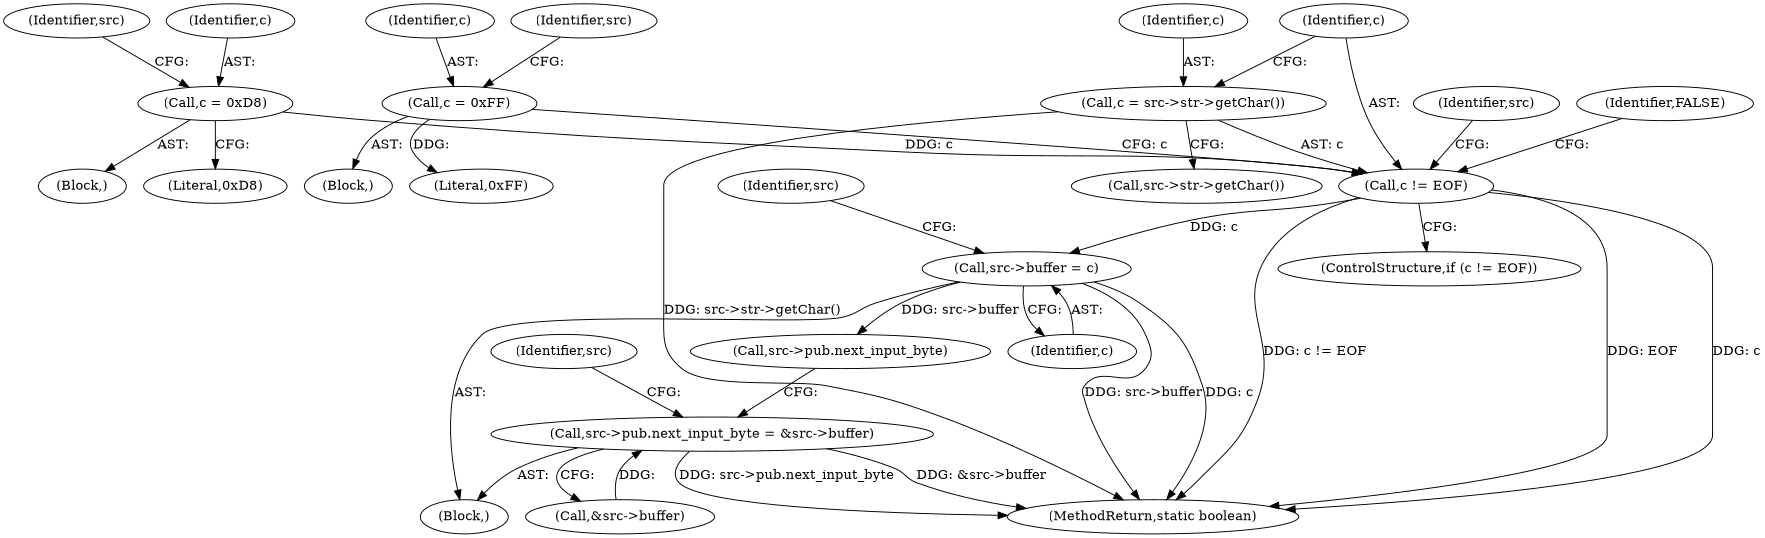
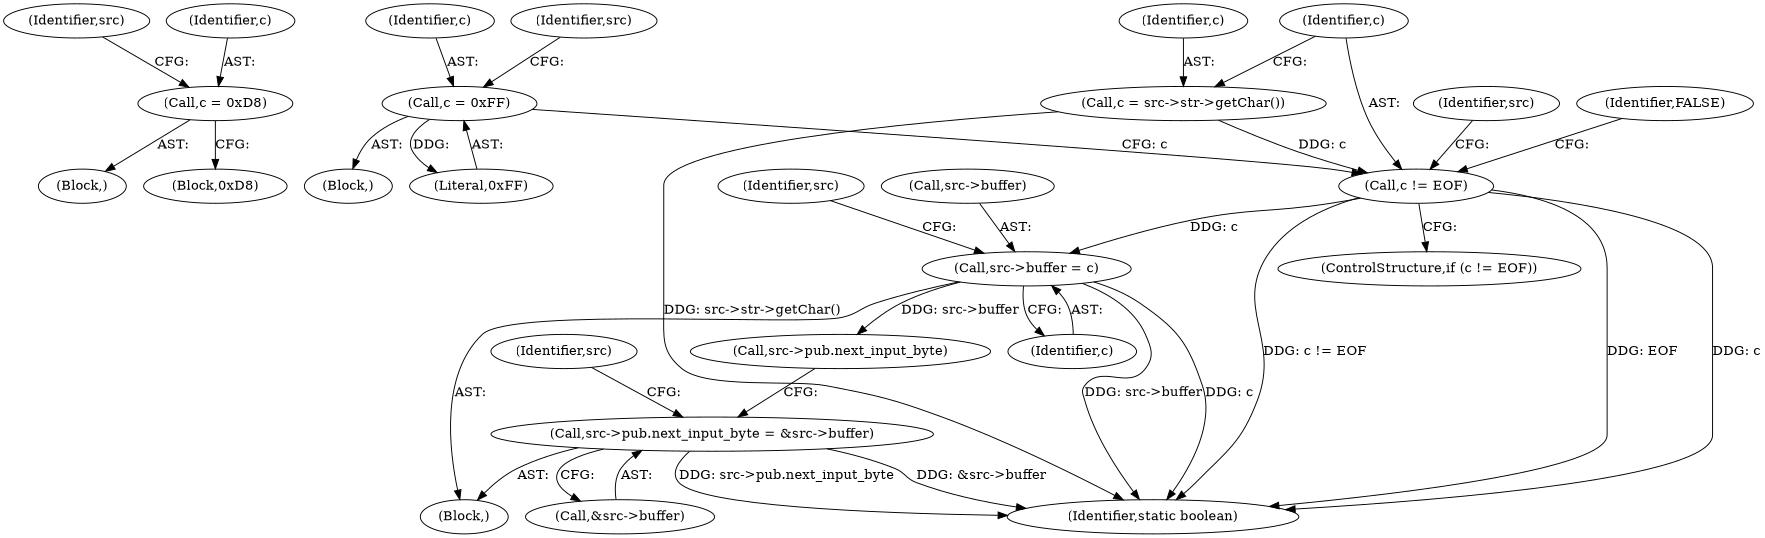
edge "(Call,c = src->str->getChar())" -> "(Call,c != EOF)": label "AST: c" -> "DDG: c"
edge "(Call,c = 0xD8)" -> "(Call,c != EOF)": removed, label "DDG: c"
edge "(Literal,0xFF)" -> "(Call,c = 0xFF)": added, label "AST:"
node "(Literal,0xD8)": label "(Literal,0xD8)" -> "(Block,0xD8)"
node "(Call,src->buffer)": added
node "(Call,src->str->getChar())": removed
edge "(Call,&src->buffer)" -> "(Call,src->pub.next_input_byte = &src->buffer)": label "DDG: " -> "AST: "
node "(MethodReturn,static boolean)": label "(MethodReturn,static boolean)" -> "(Identifier,static boolean)"
